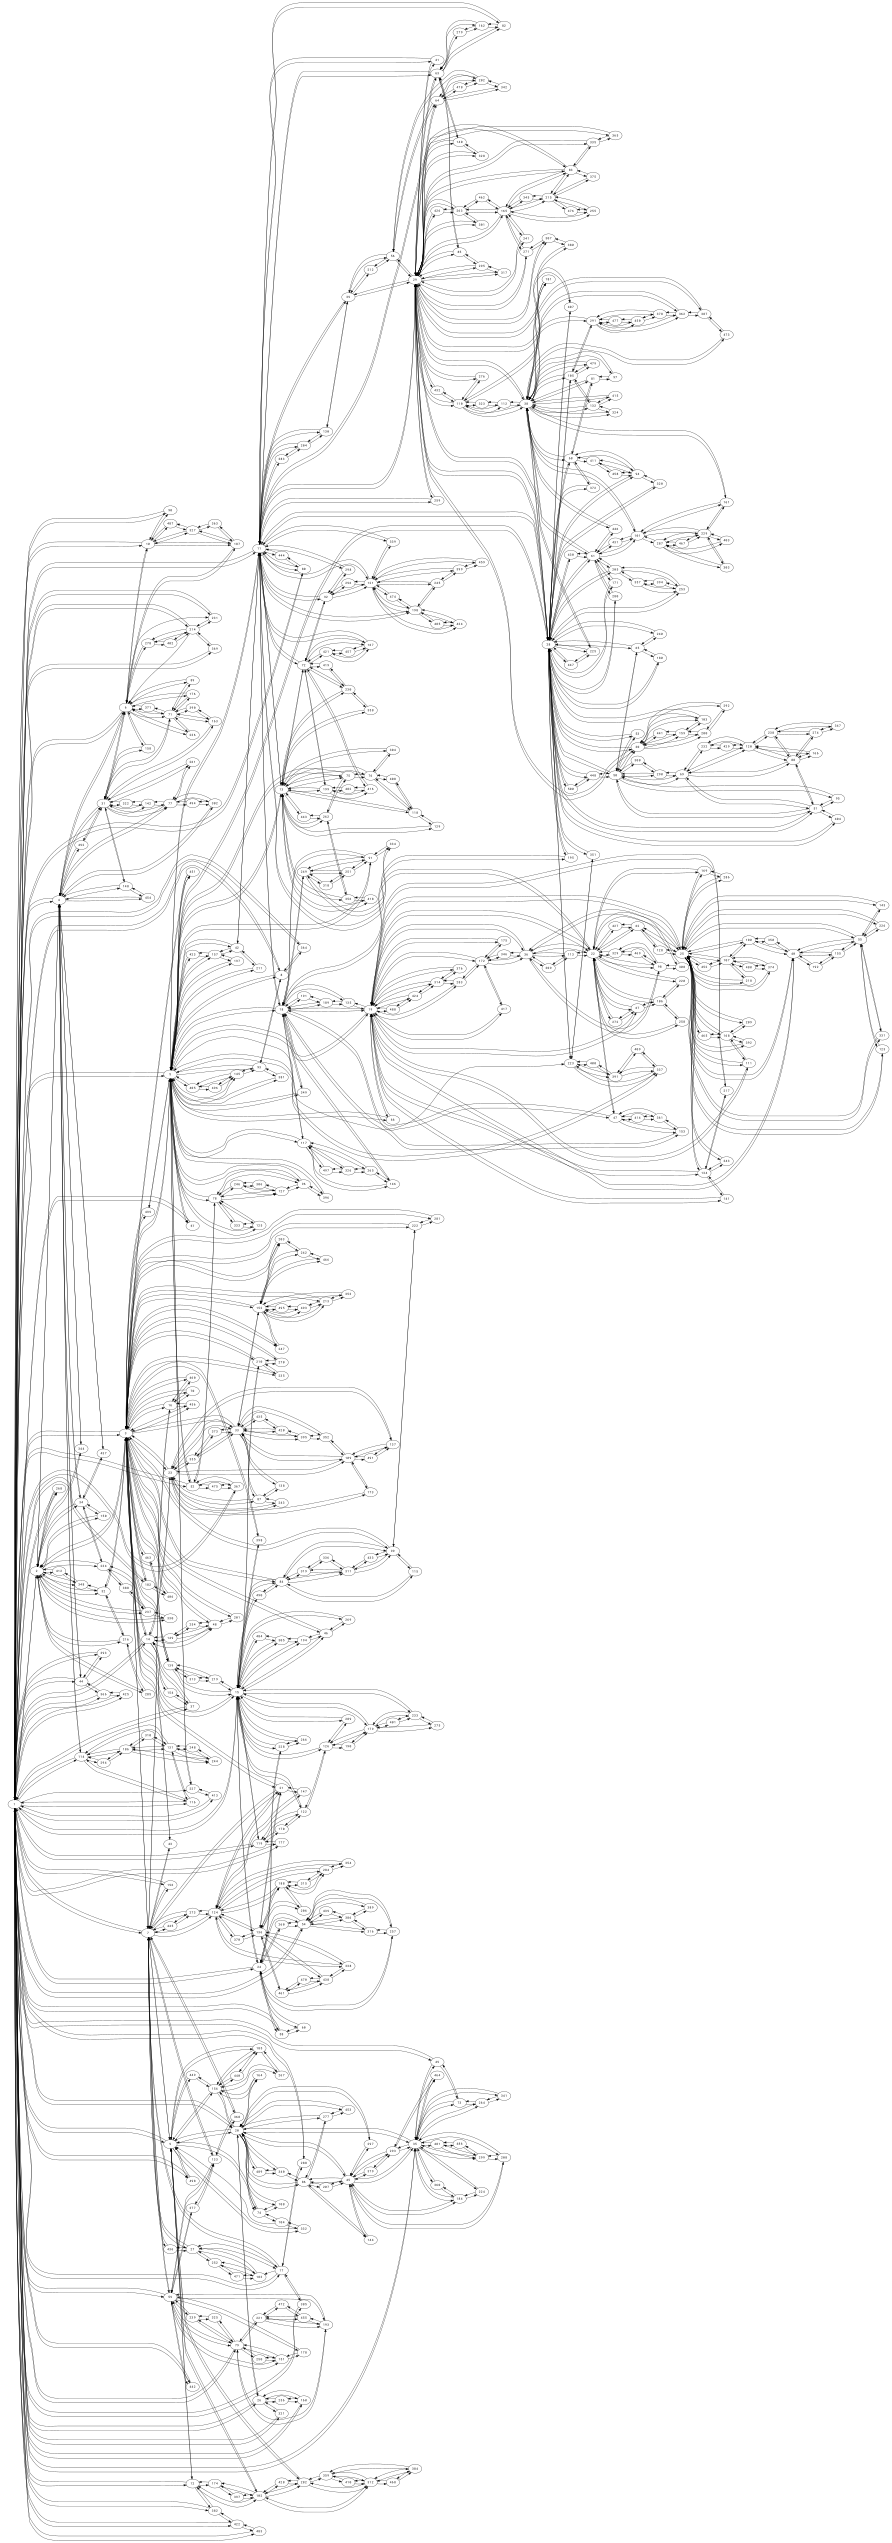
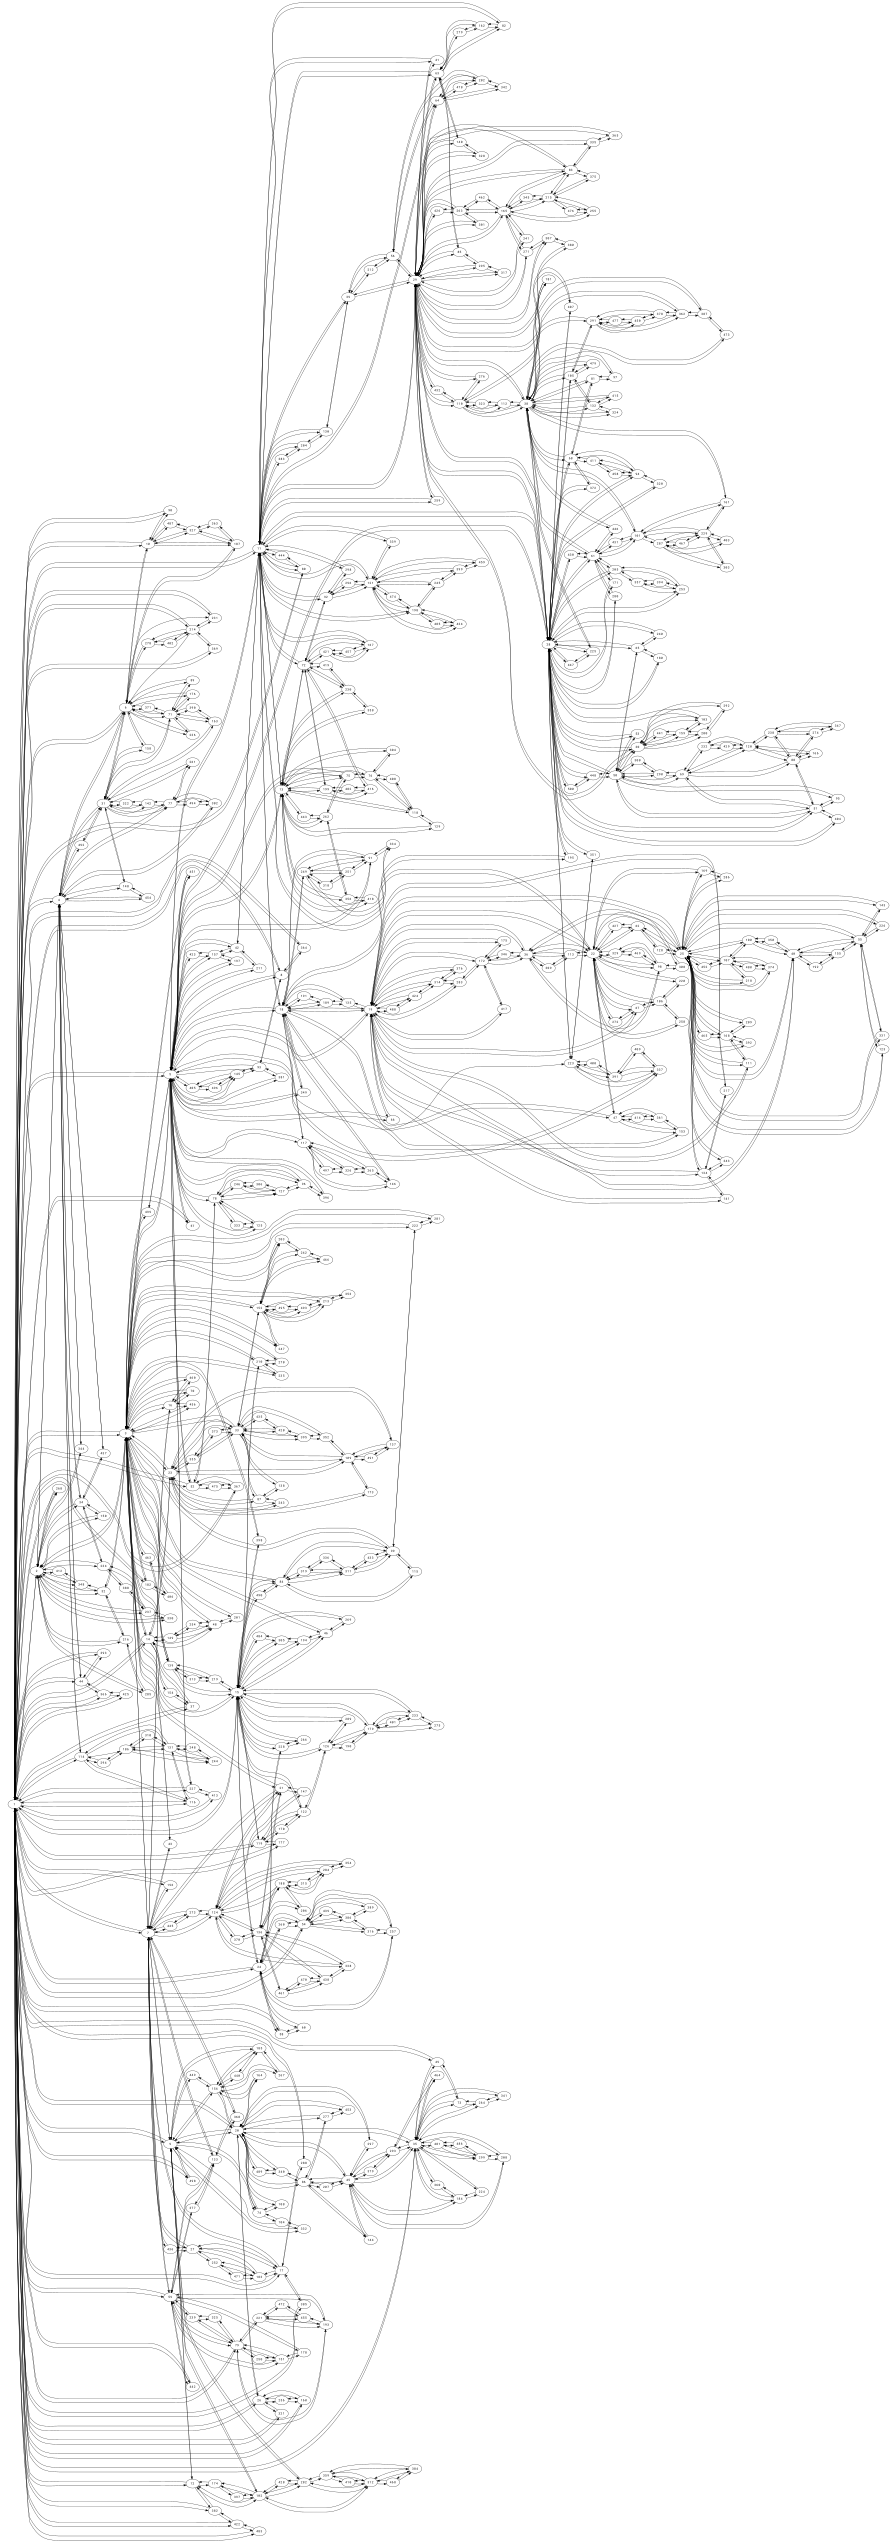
edge "353" -> "152": removed
edge "186" -> "114": removed
edge "227" -> "1": added
edge "183" -> "17": added
